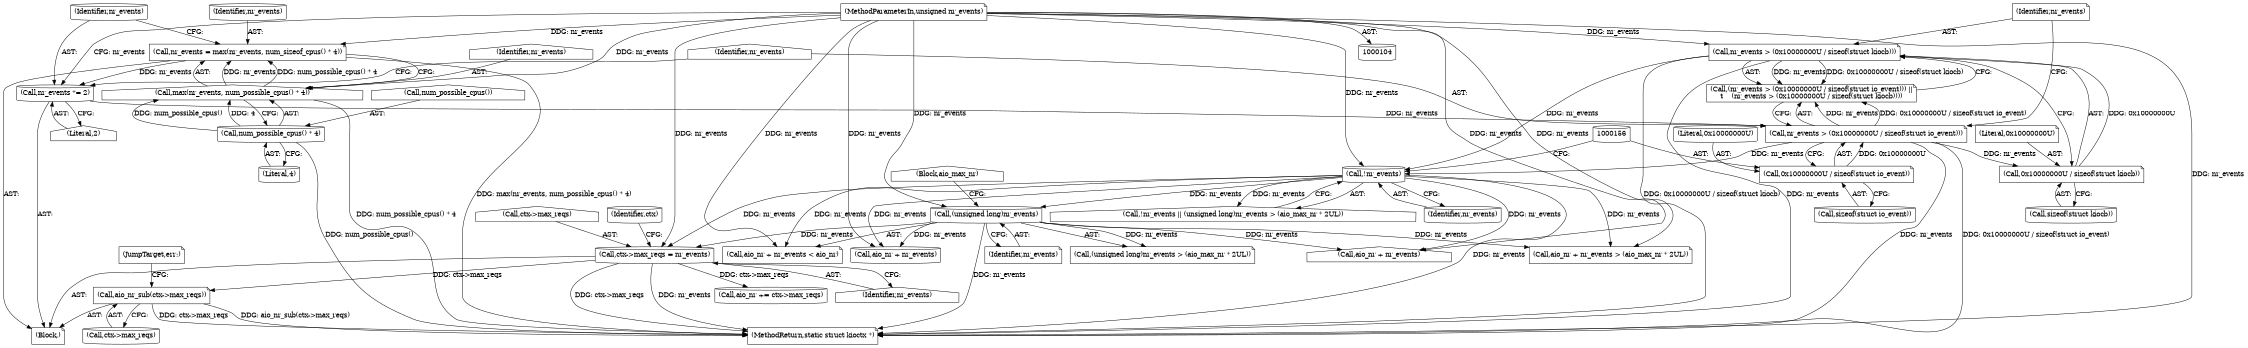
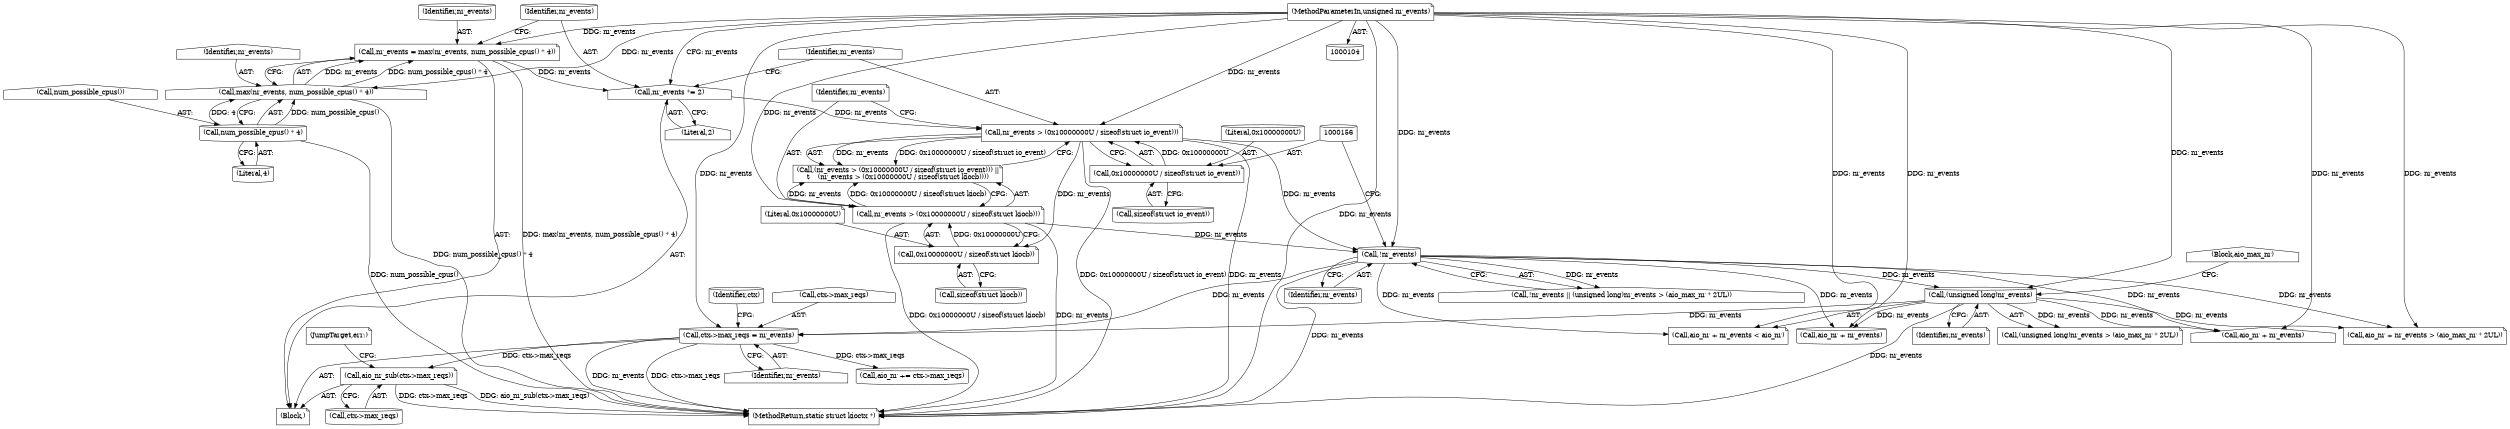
node "(Call,nr_events = max(nr_events, num_sizeof_cpus() * 4))": label "(Call,nr_events = max(nr_events, num_sizeof_cpus() * 4))" -> "(Call,nr_events = max(nr_events, num_possible_cpus() * 4))"
edge "(MethodParameterIn,unsigned nr_events)" -> "(Call,nr_events > (0x10000000U / sizeof(struct io_event)))": added, label "DDG: nr_events"
node "(Call,nr_events *= 2)": shape cylinder -> house
